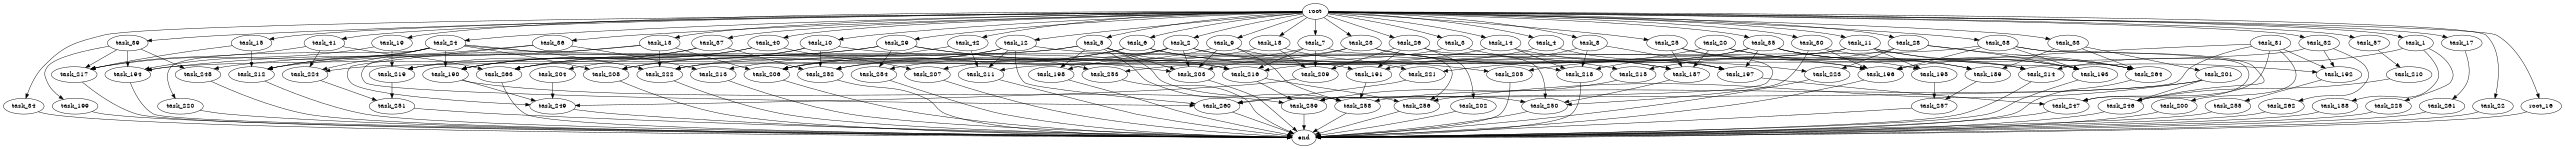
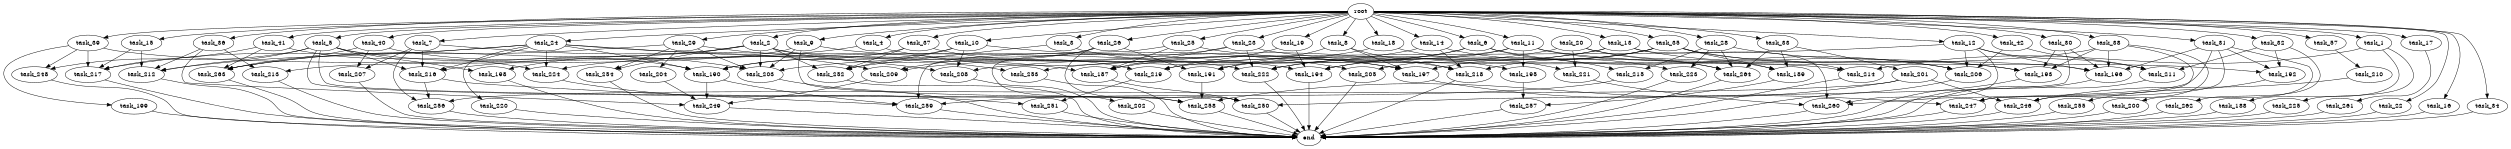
edge "root" -> "task_31": added
edge "task_18" -> "task_254": now "task_2" -> "task_254"
node "root_16": label "root_16" -> "task_16"
